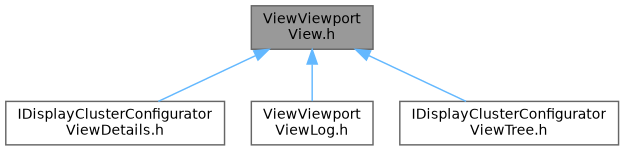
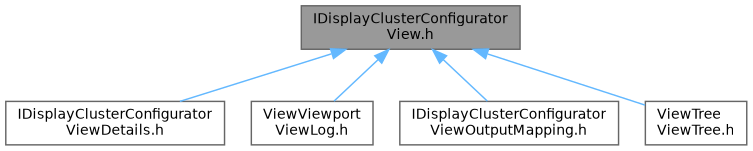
node "ViewViewport View.h": label "ViewViewport View.h" -> "IDisplayClusterConfigurator View.h"
node "IDisplayClusterConfigurator ViewTree.h": label "IDisplayClusterConfigurator ViewTree.h" -> "ViewTree ViewTree.h"
node "IDisplayClusterConfigurator ViewOutputMapping.h": added
